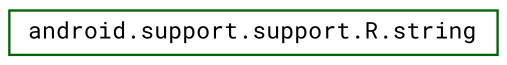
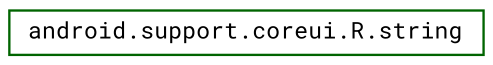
node "android.support.support.R.string": label "android.support.support.R.string" -> "android.support.coreui.R.string"
